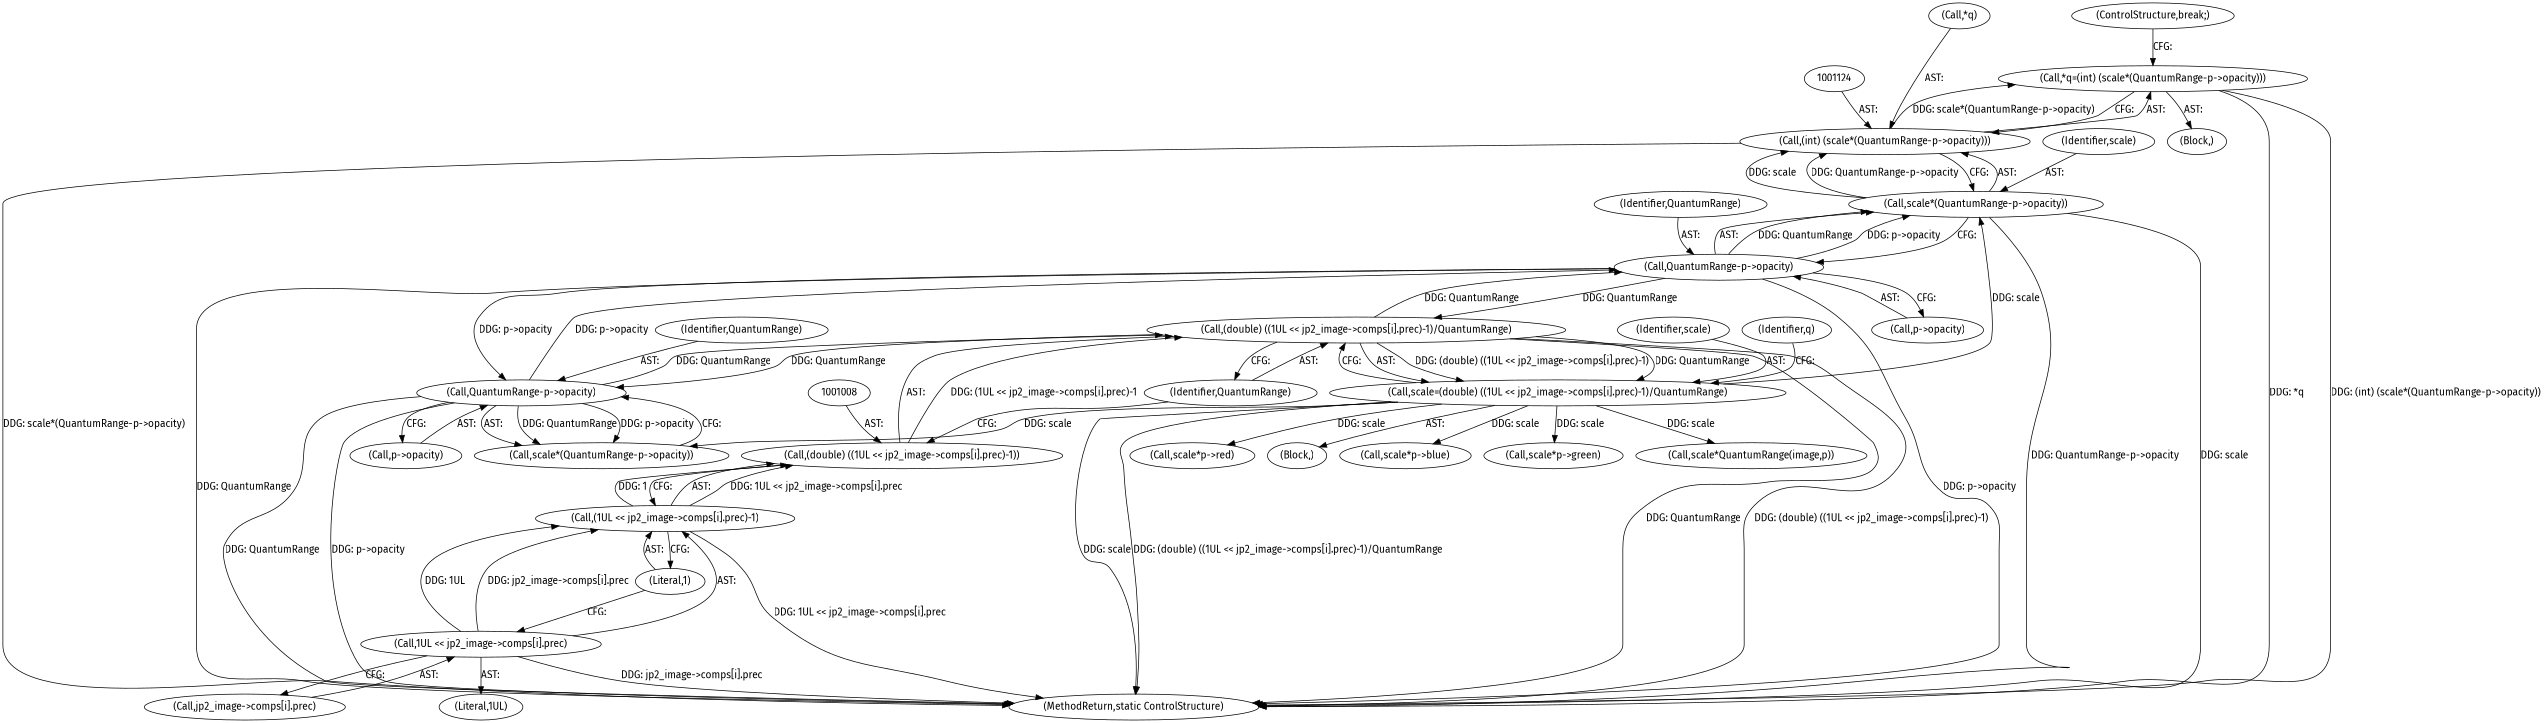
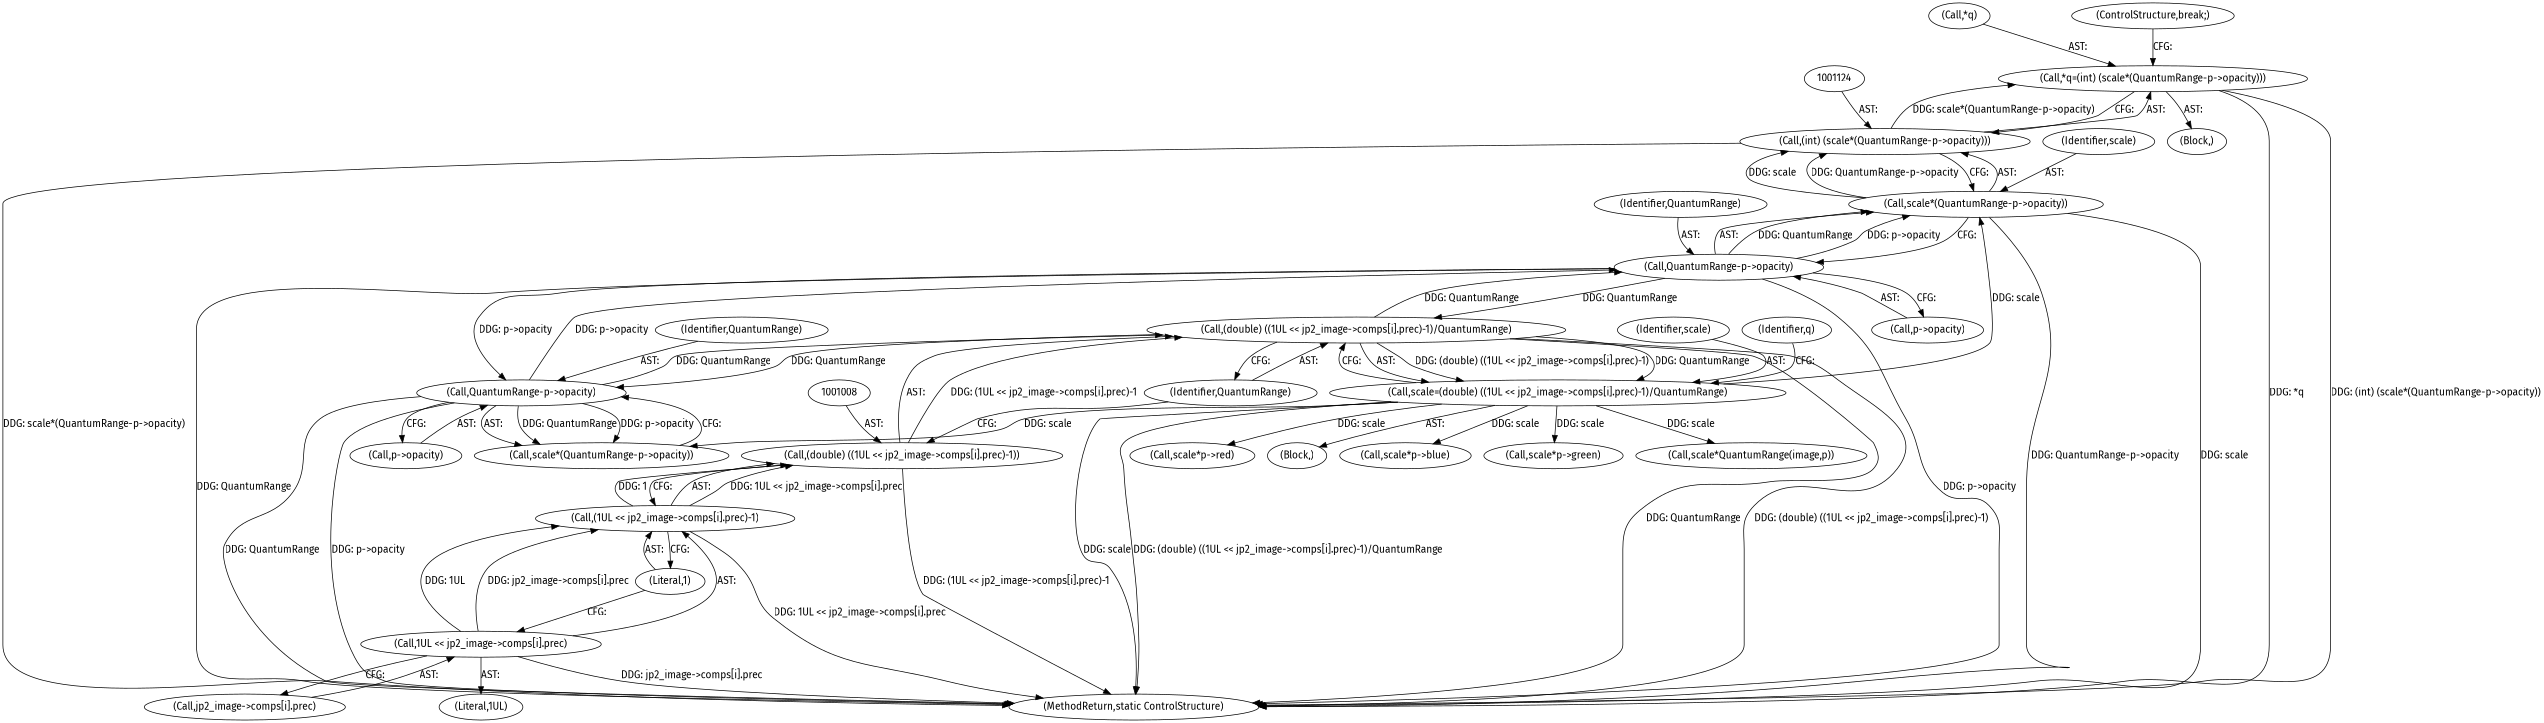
edge "(Call,*q)" -> "(Call,(int) (scale*(QuantumRange-p->opacity)))": now "(Call,*q)" -> "(Call,*q=(int) (scale*(QuantumRange-p->opacity)))"
edge "(Call,(double) ((1UL << jp2_image->comps[i].prec)-1))" -> "(MethodReturn,static ControlStructure)": added, label "DDG: (1UL << jp2_image->comps[i].prec)-1"
